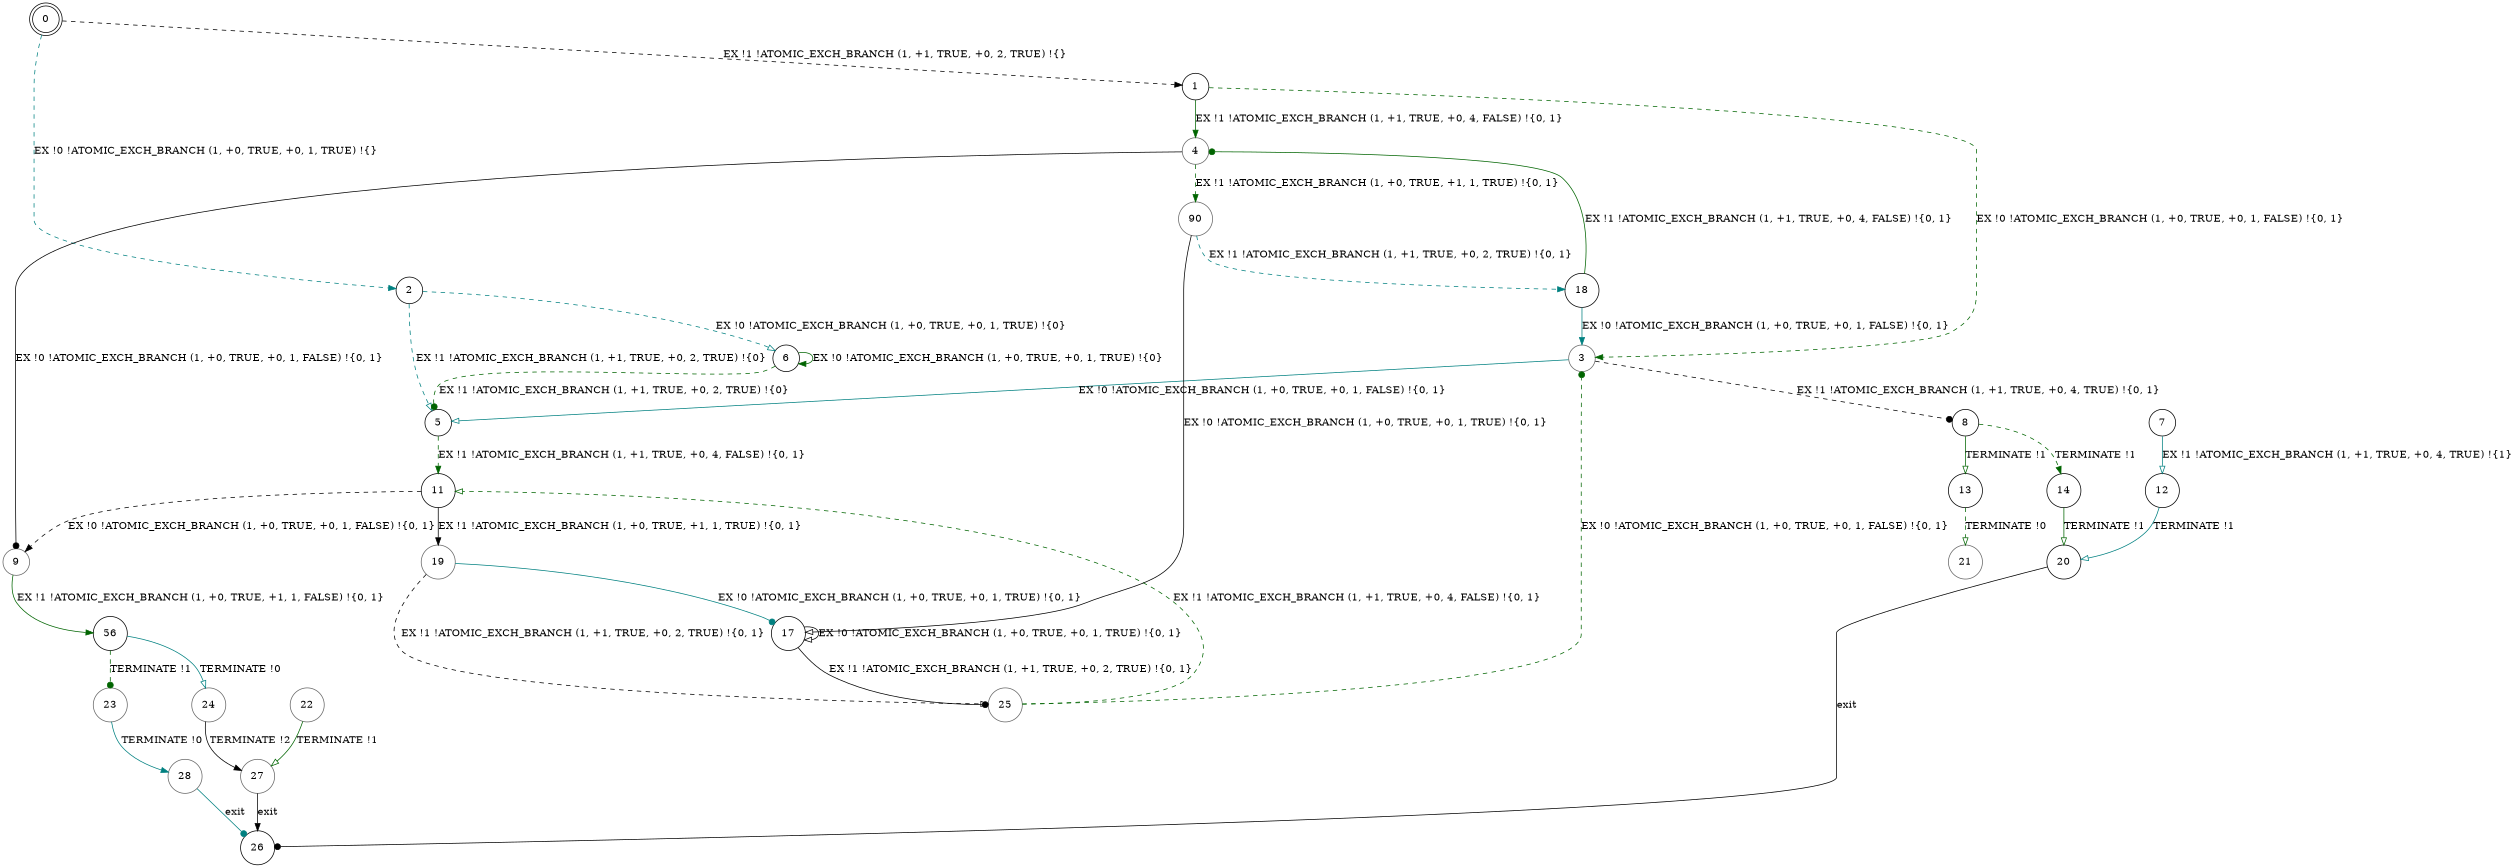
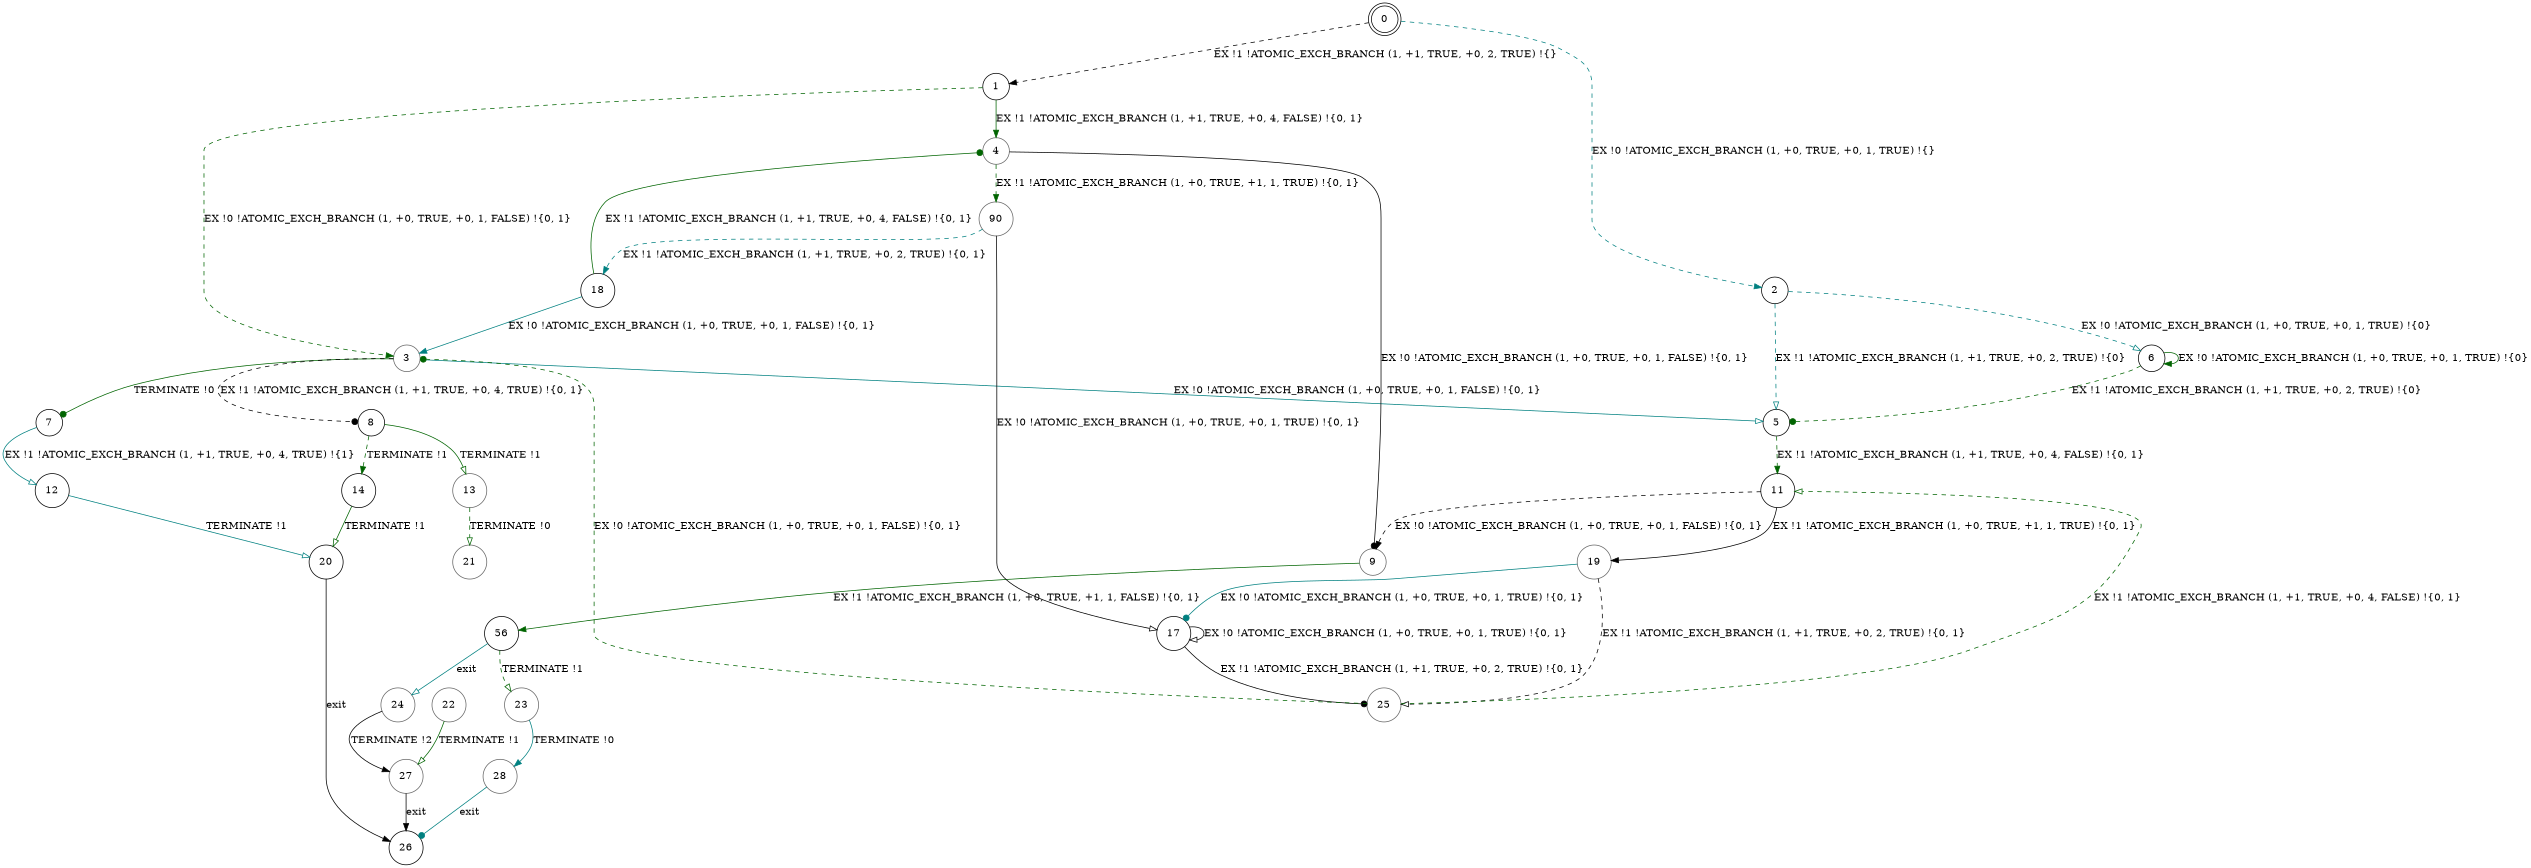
edge "3" -> "7": added, label "TERMINATE !0"
node "13": color black -> gray40
edge "56" -> "23": arrowhead dot -> onormal
edge "56" -> "24": label "TERMINATE !0" -> "exit"
edge "20" -> "26": arrowhead dot -> normal
